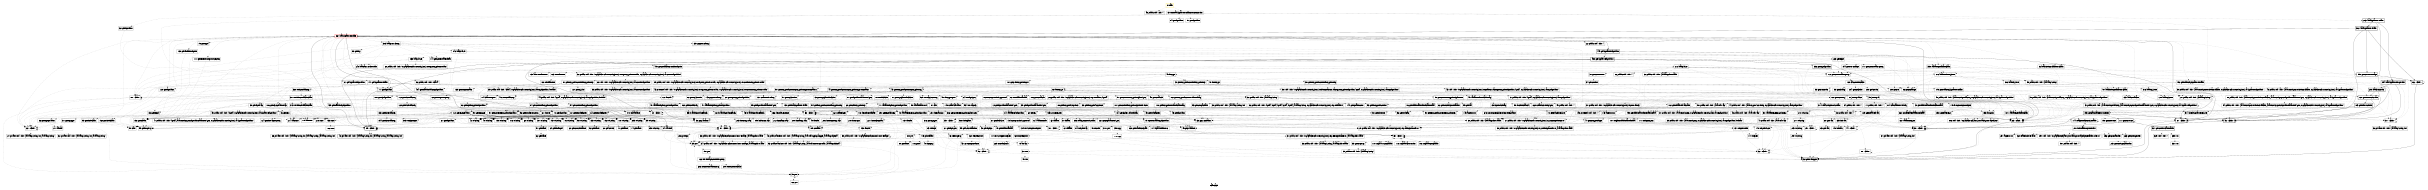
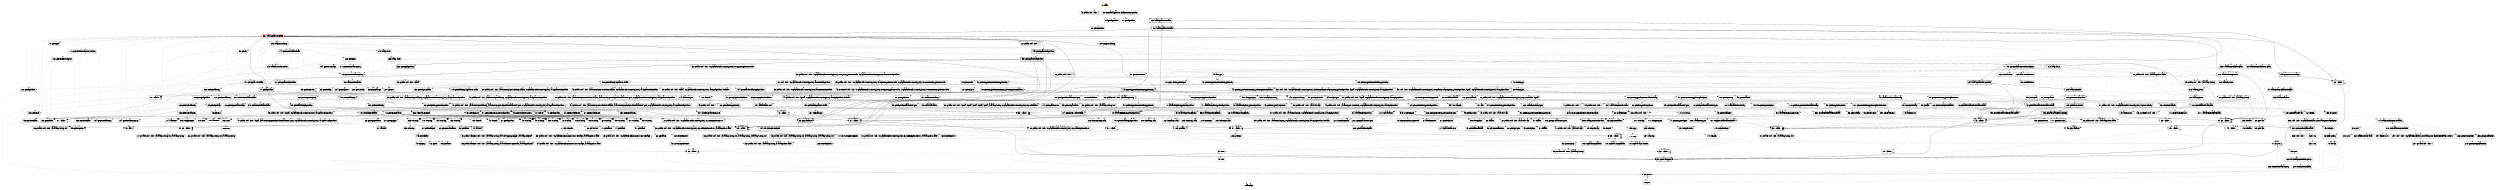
node "316: getKeyType": label "316: getKeyType" -> "316: getGCMParameterSpec"
node "82: public void <init>(java.util.Map)": added
